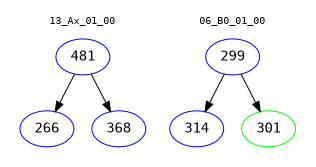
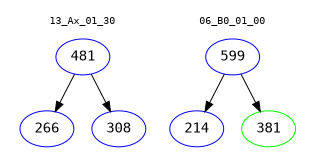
cluster "13_Ax_01_00": label "13_Ax_01_00" -> "13_Ax_01_30"
node "299": label "299" -> "599"
node "368": label "368" -> "308"
node "314": label "314" -> "214"
node "301": label "301" -> "381"
